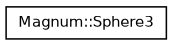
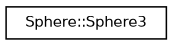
node "Magnum::Sphere3": label "Magnum::Sphere3" -> "Sphere::Sphere3"
